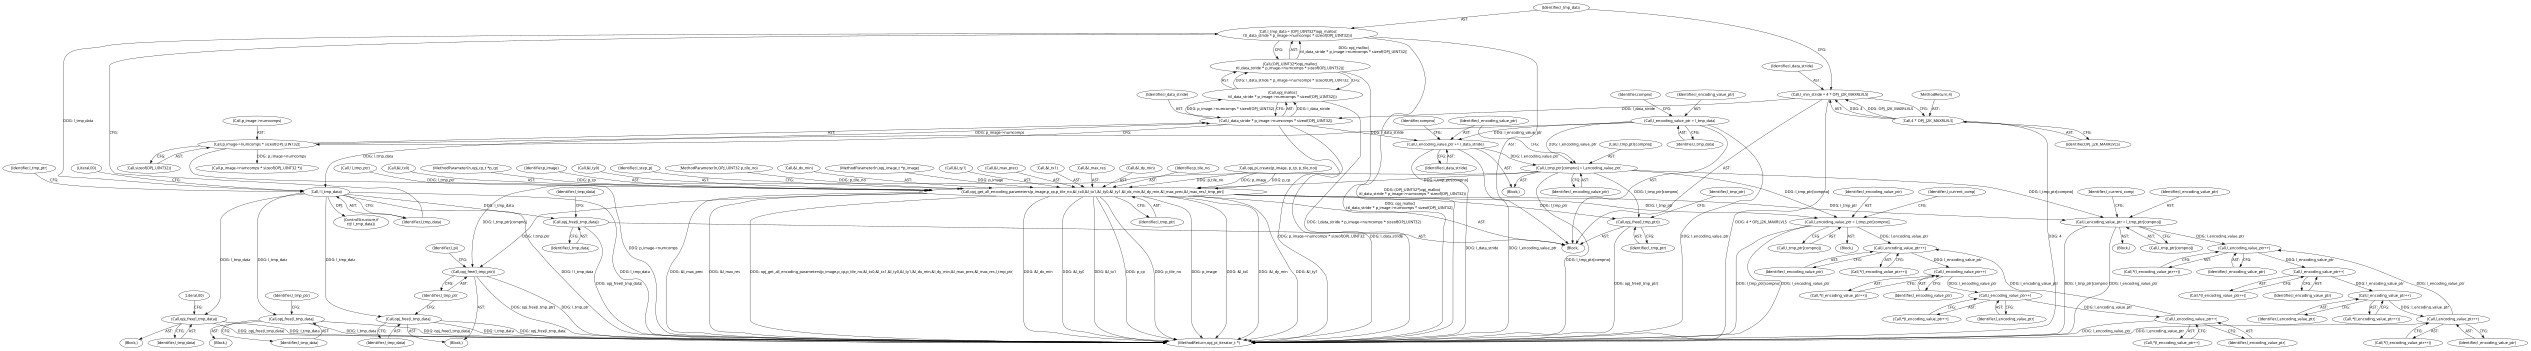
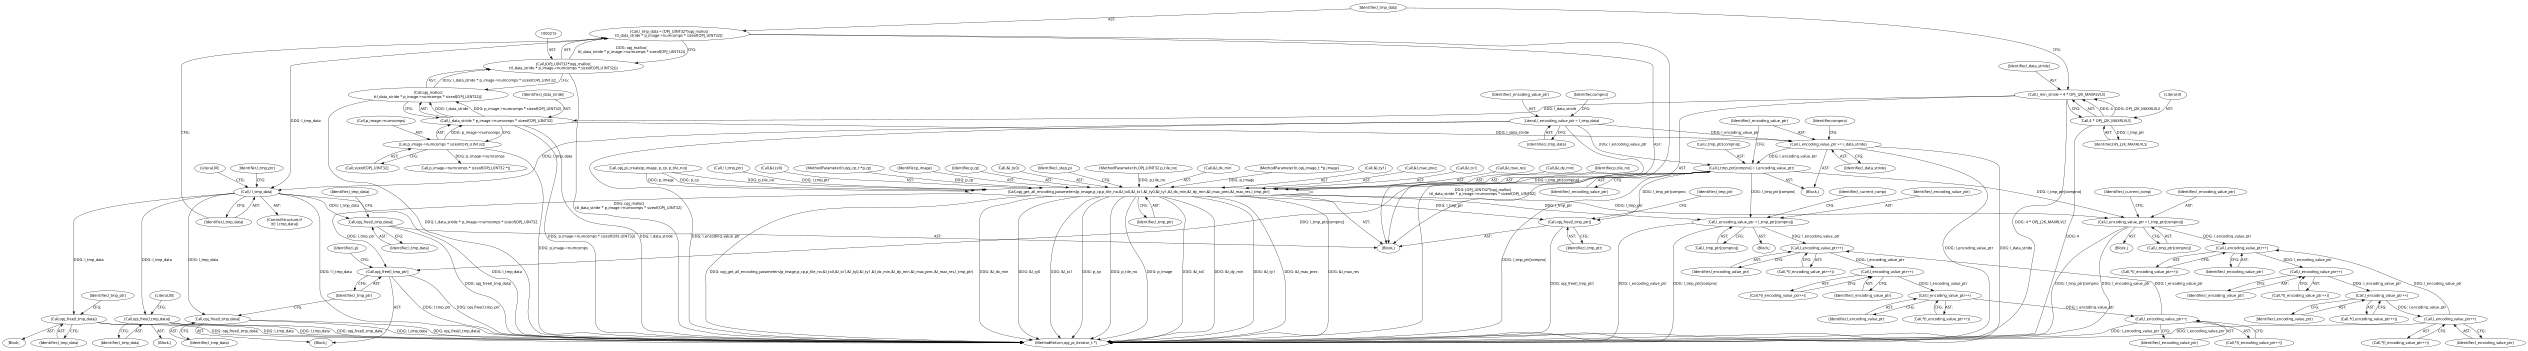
node "1000215": added
node "(MethodReturn,4)": label "(MethodReturn,4)" -> "(Literal,4)"
node "(Call,l_encoding_value_ptr = l_tmp_data)": label "(Call,l_encoding_value_ptr = l_tmp_data)" -> "(Literal,l_encoding_value_ptr = l_tmp_data)"
edge "(Call,4 * OPJ_J2K_MAXRLVLS)" -> "(Identifier,OPJ_J2K_MAXRLVLS)": label "CFG: " -> "DDG: l_tmp_ptr"
node "(Identifier,p_cp)": added
edge "(Call,! l_tmp_data)" -> "(ControlStructure,if tt(! l_tmp_data))": label "OPJ: " -> "AST: "
